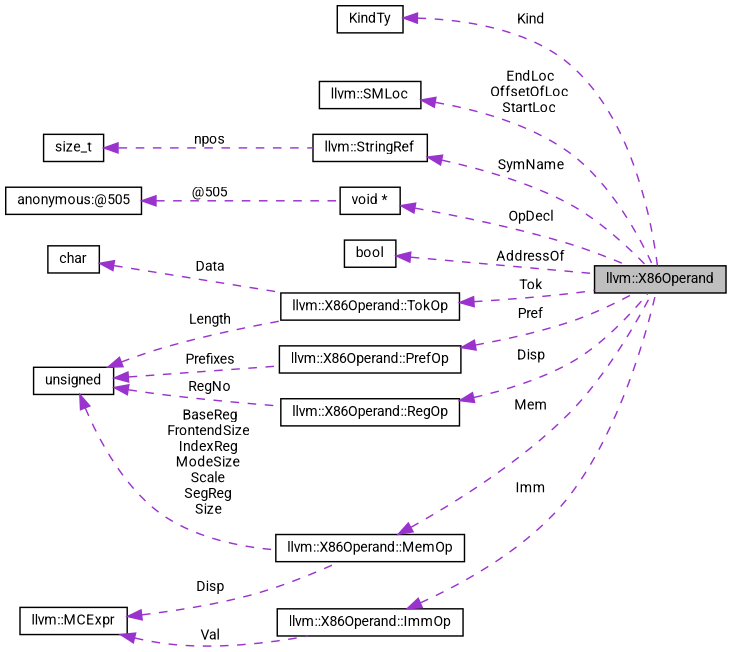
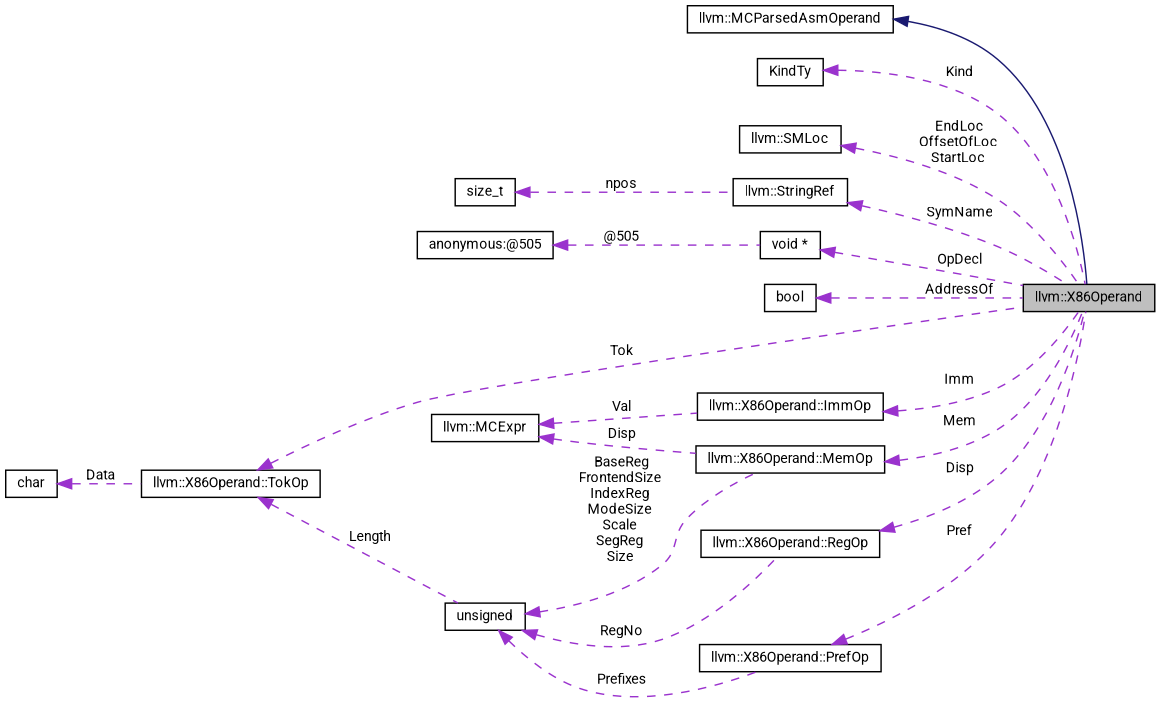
node "llvm::MCParsedAsmOperand": added
edge "llvm::X86Operand::TokOp" -> "unsigned": reversed
